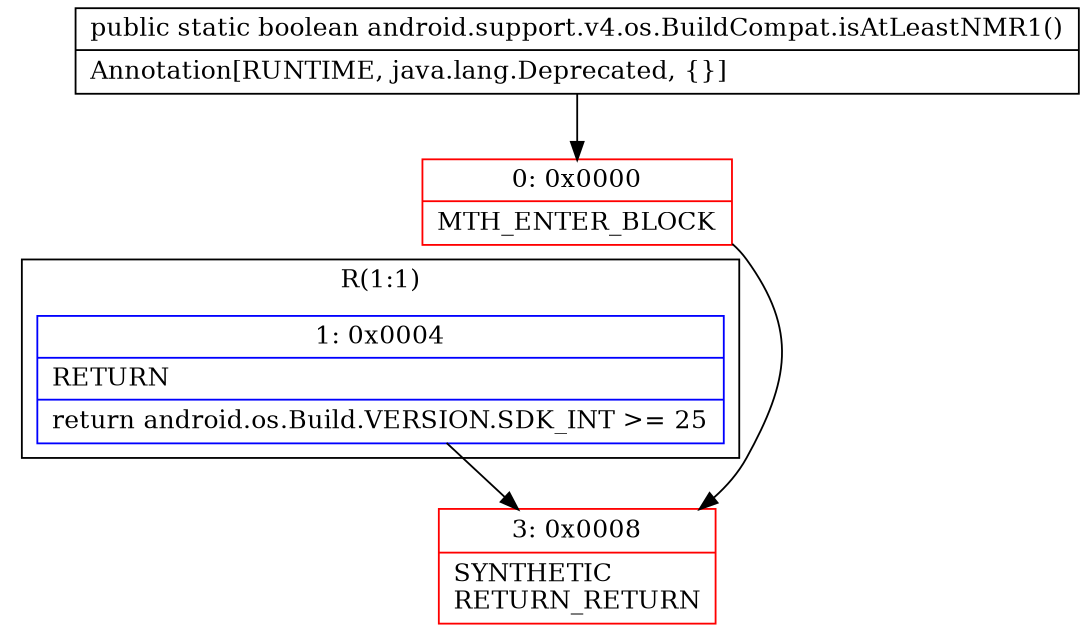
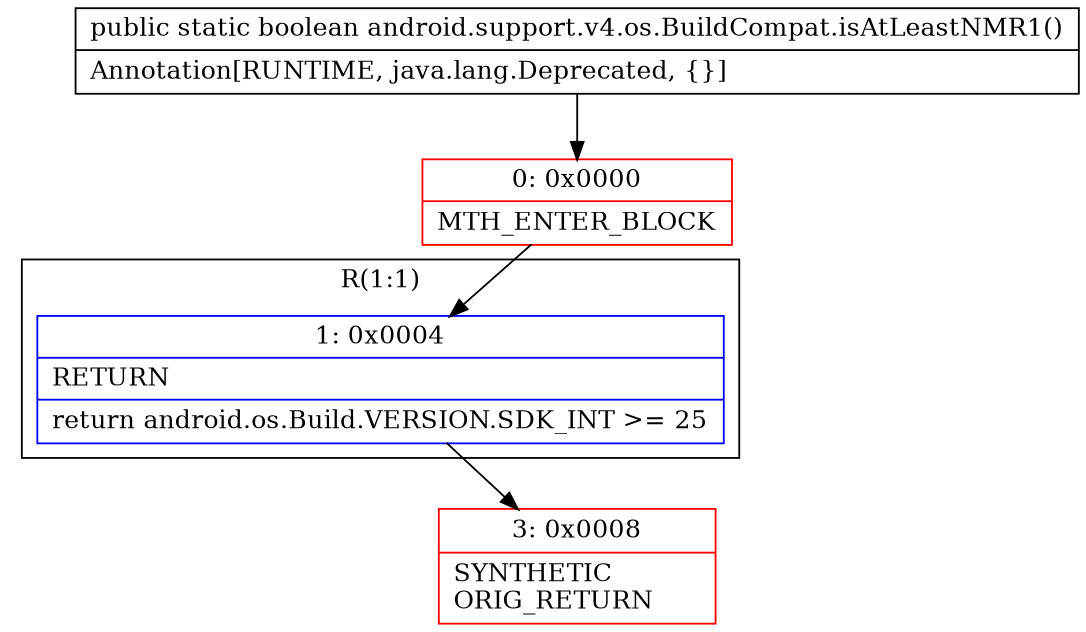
edge "0: 0x0000" -> "3: 0x0008": now "0: 0x0000" -> "1: 0x0004"
node "3: 0x0008": text "RETURN_RETURN" -> "ORIG_RETURN"
